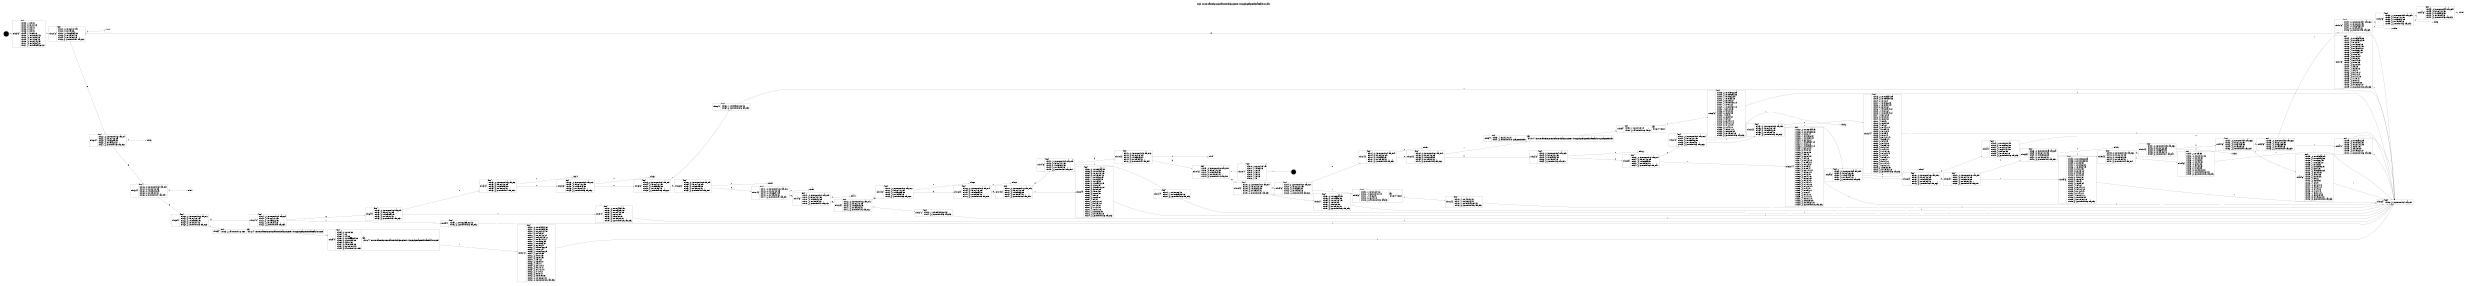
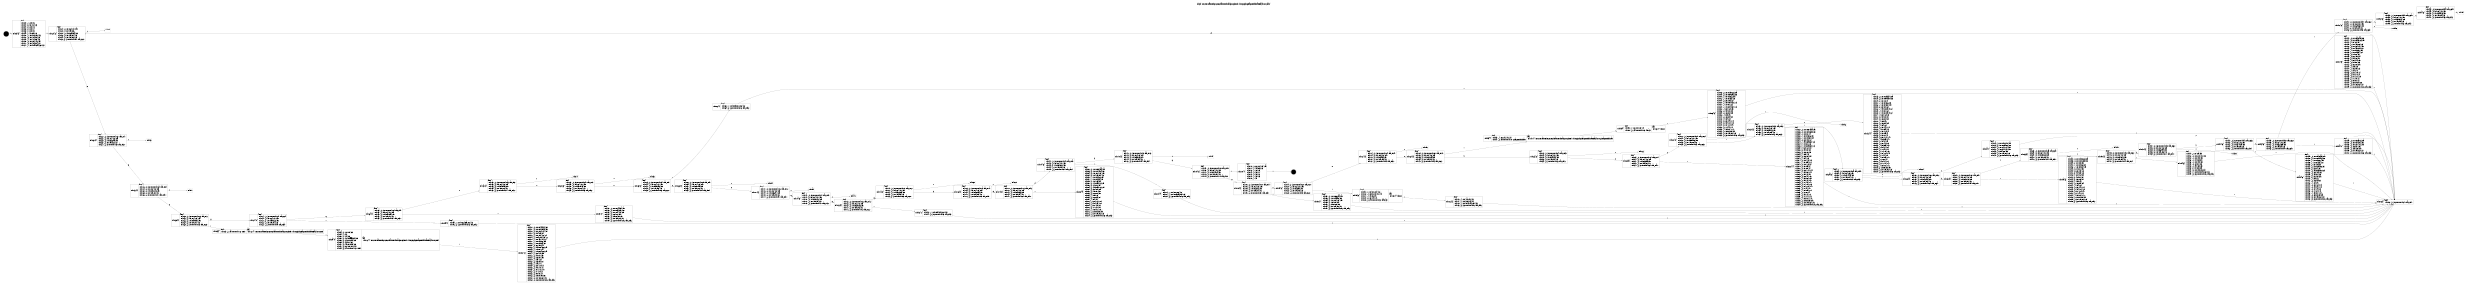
node "0x401f32": removed
